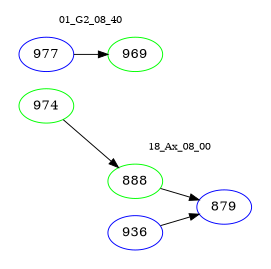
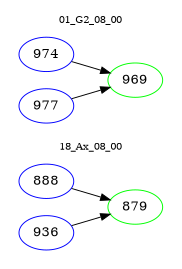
cluster "01_G2_08_40": label "01_G2_08_40" -> "01_G2_08_00"
node "974": color green -> blue
edge "974" -> "888": now "974" -> "969"
node "888": color green -> blue
node "879": color blue -> green
